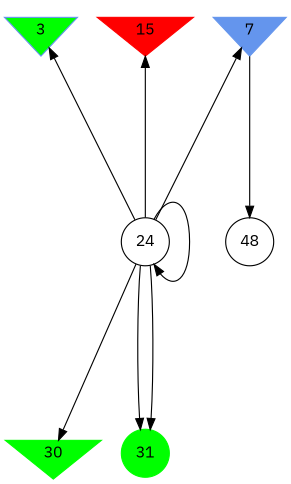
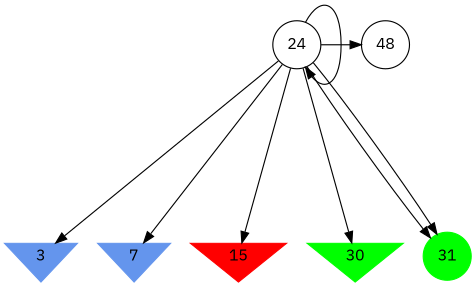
node "3": fillcolor green -> cornflowerblue
edge "7" -> "48": now "24" -> "48"
